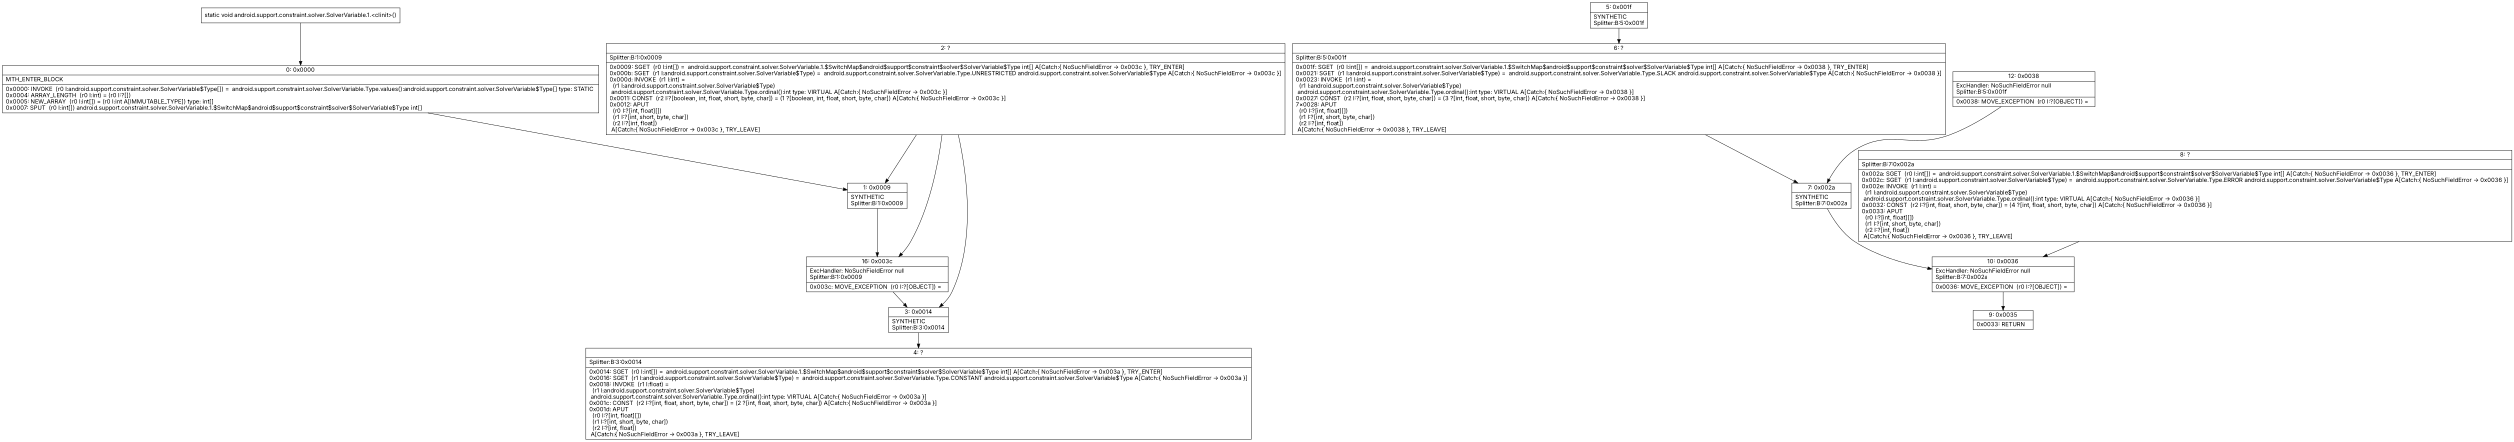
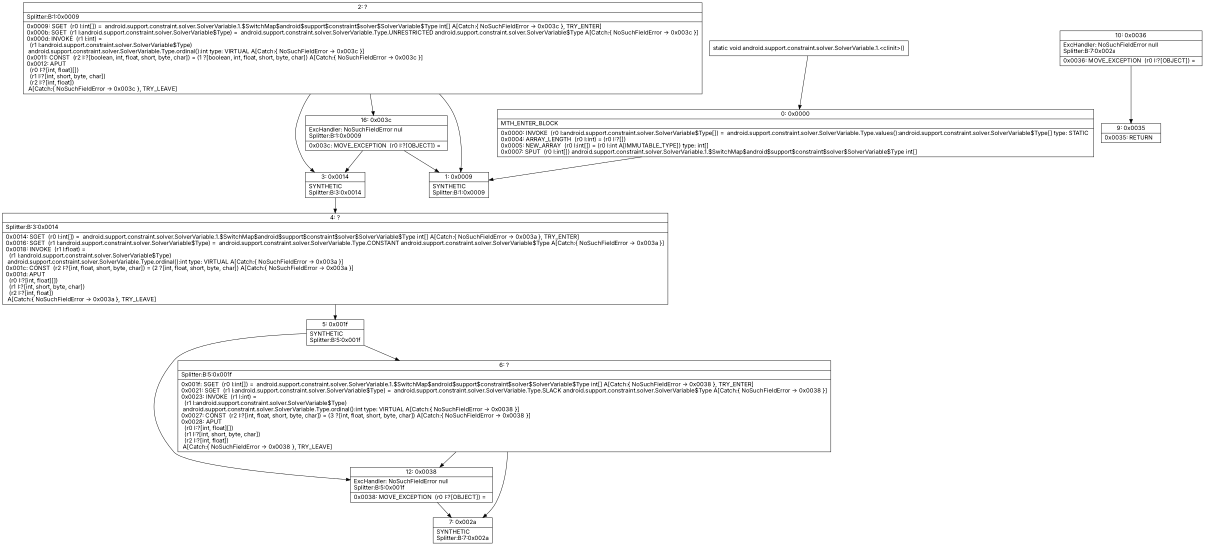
node "6: ?": text "7x0028: APUT" -> "0x0028: APUT"
node "8: ?": removed
edge "1: 0x0009" -> "16: 0x003c": reversed
edge "7: 0x002a" -> "10: 0x0036": removed
edge "4: ?" -> "5: 0x001f": added
node "9: 0x0035": text "0x0033: RETURN" -> "0x0035: RETURN"
edge "5: 0x001f" -> "12: 0x0038": added
edge "6: ?" -> "12: 0x0038": added
